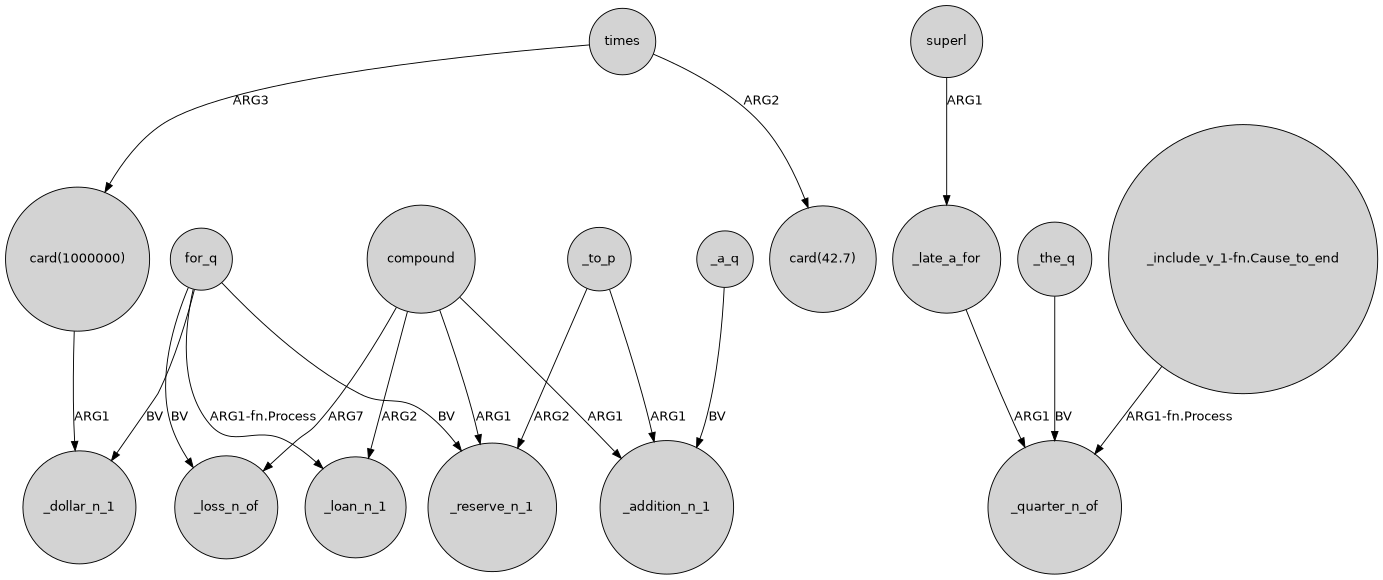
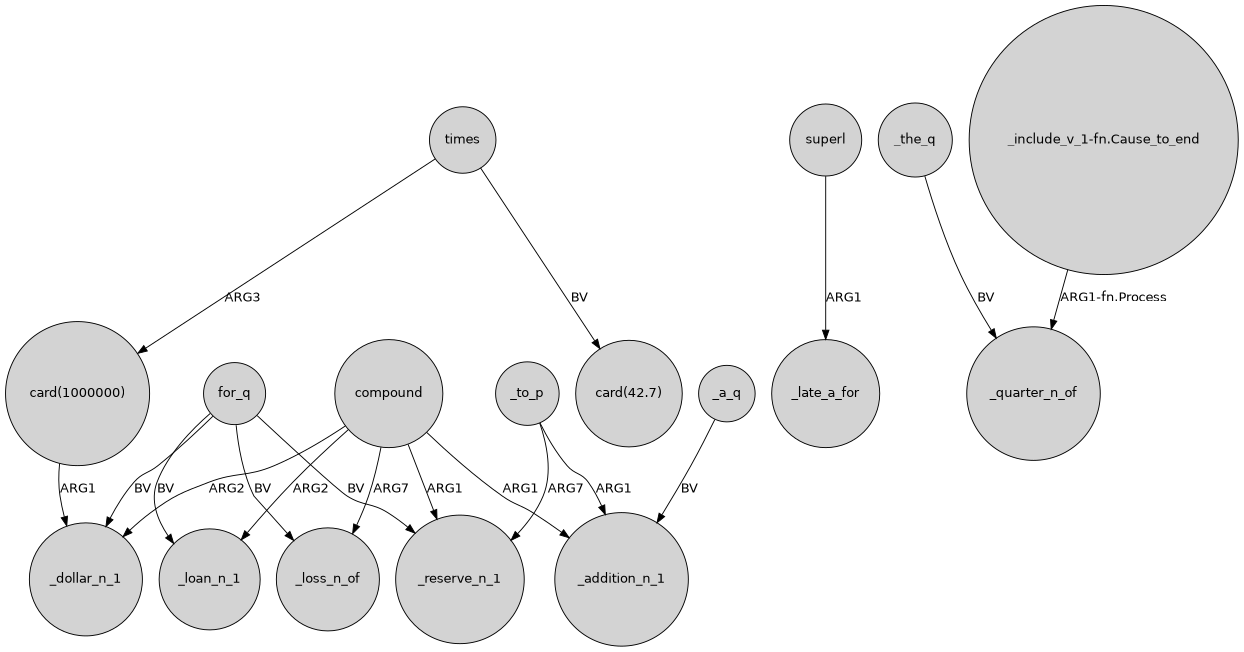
edge "times" -> "card(42.7)": label "ARG2" -> "BV"
edge "_late_a_for" -> "_quarter_n_of": removed, label "ARG1"
edge "for_q" -> "_loan_n_1": label "ARG1-fn.Process" -> "BV"
edge "_to_p" -> "_reserve_n_1": label "ARG2" -> "ARG7"
edge "compound" -> "_dollar_n_1": added, label "ARG2"
